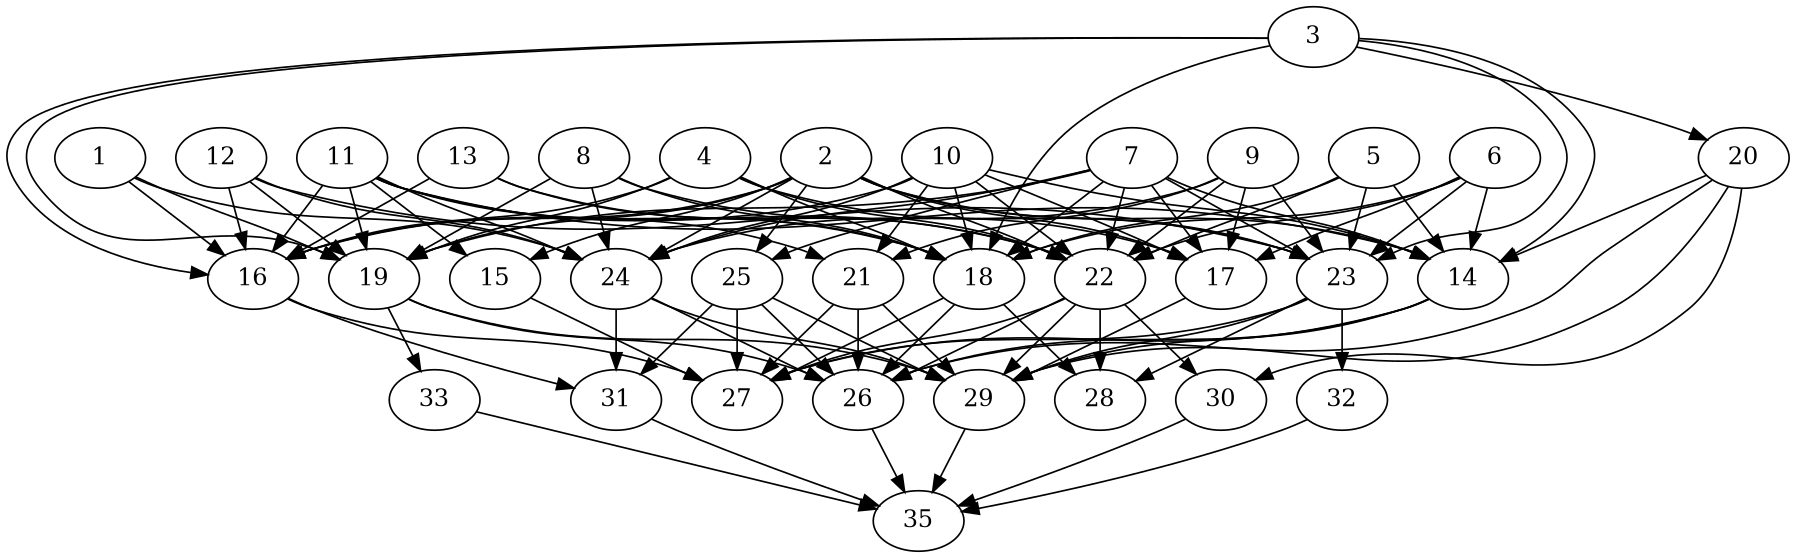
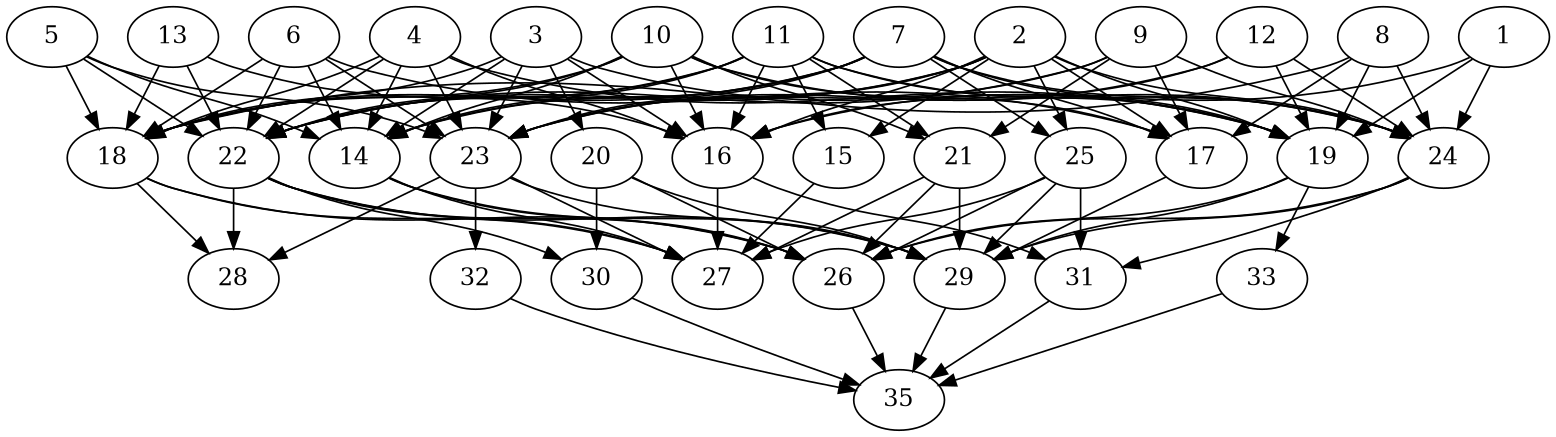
edge "20" -> "14": now "4" -> "14"
